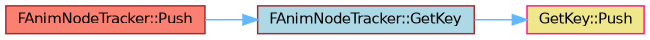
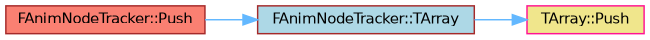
node "FAnimNodeTracker::GetKey": label "FAnimNodeTracker::GetKey" -> "FAnimNodeTracker::TArray"
node "GetKey::Push": label "GetKey::Push" -> "TArray::Push"
